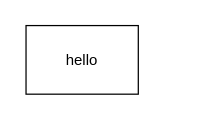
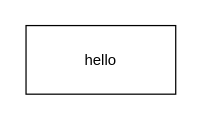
node "hello": size 113x69 -> 150x69
